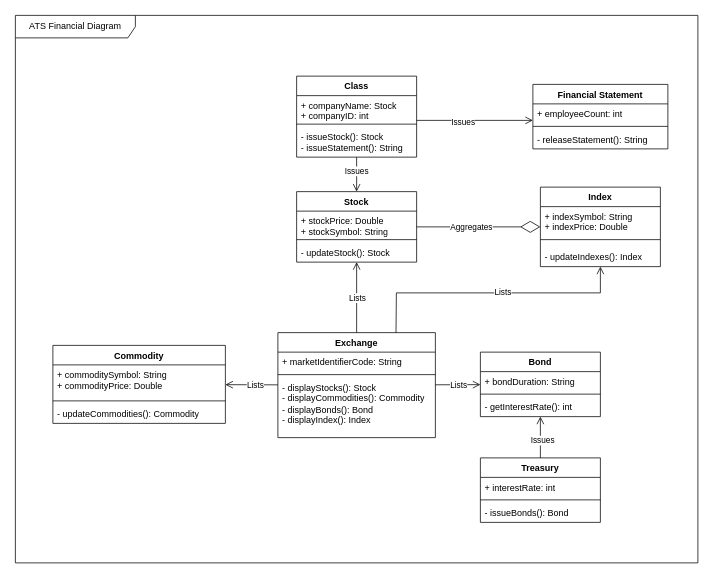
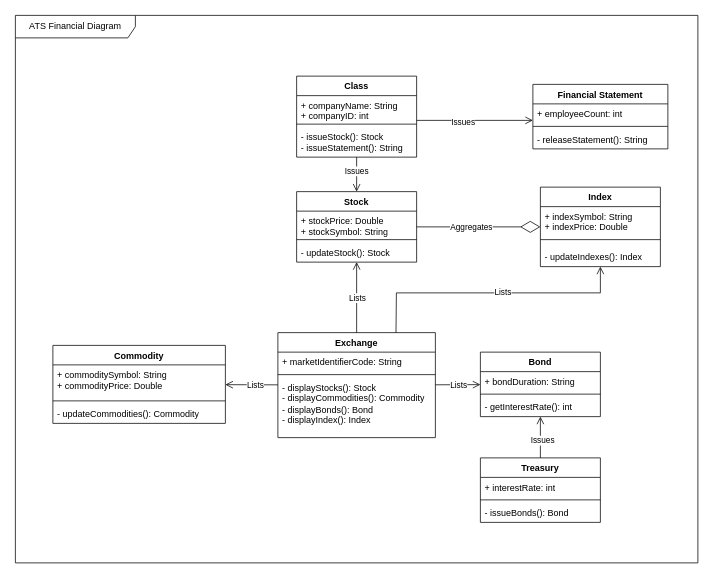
node "+ companyName: Stock + companyID: int": label "+ companyName: Stock + companyID: int" -> "+ companyName: String + companyID: int"
